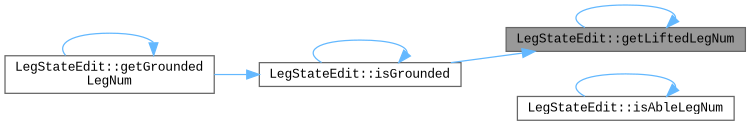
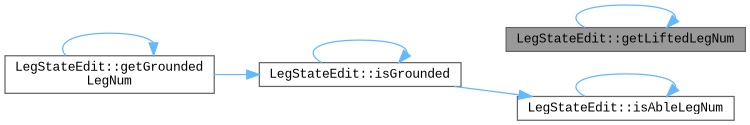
edge "LegStateEdit::isGrounded" -> "LegStateEdit::getLiftedLegNum": now "LegStateEdit::isGrounded" -> "LegStateEdit::isAbleLegNum"
